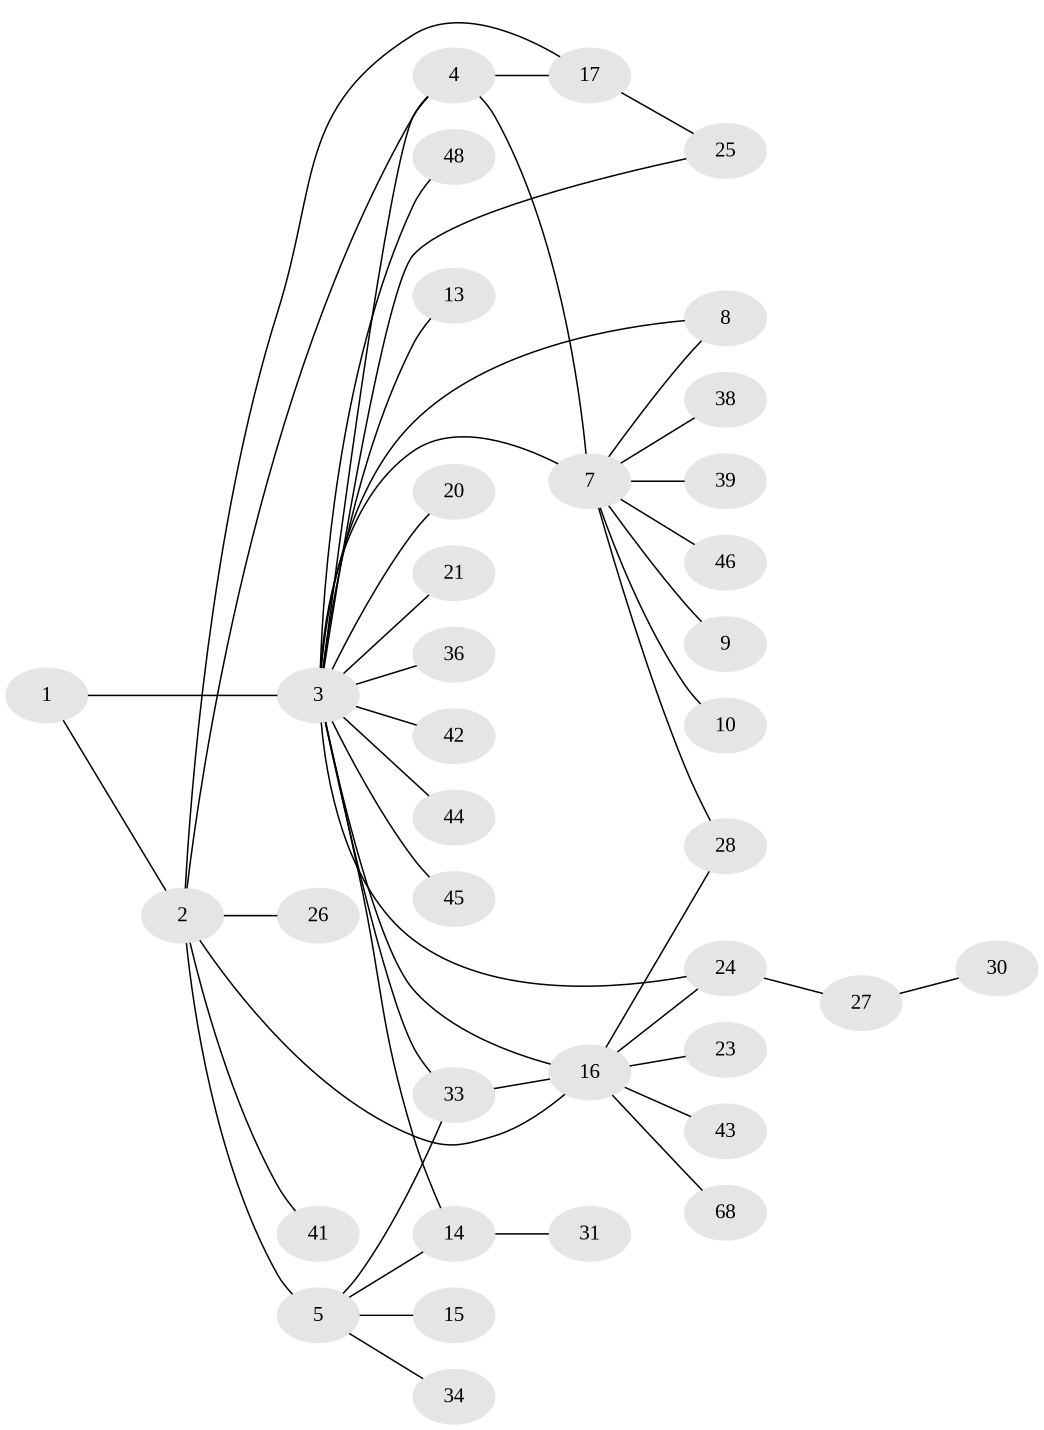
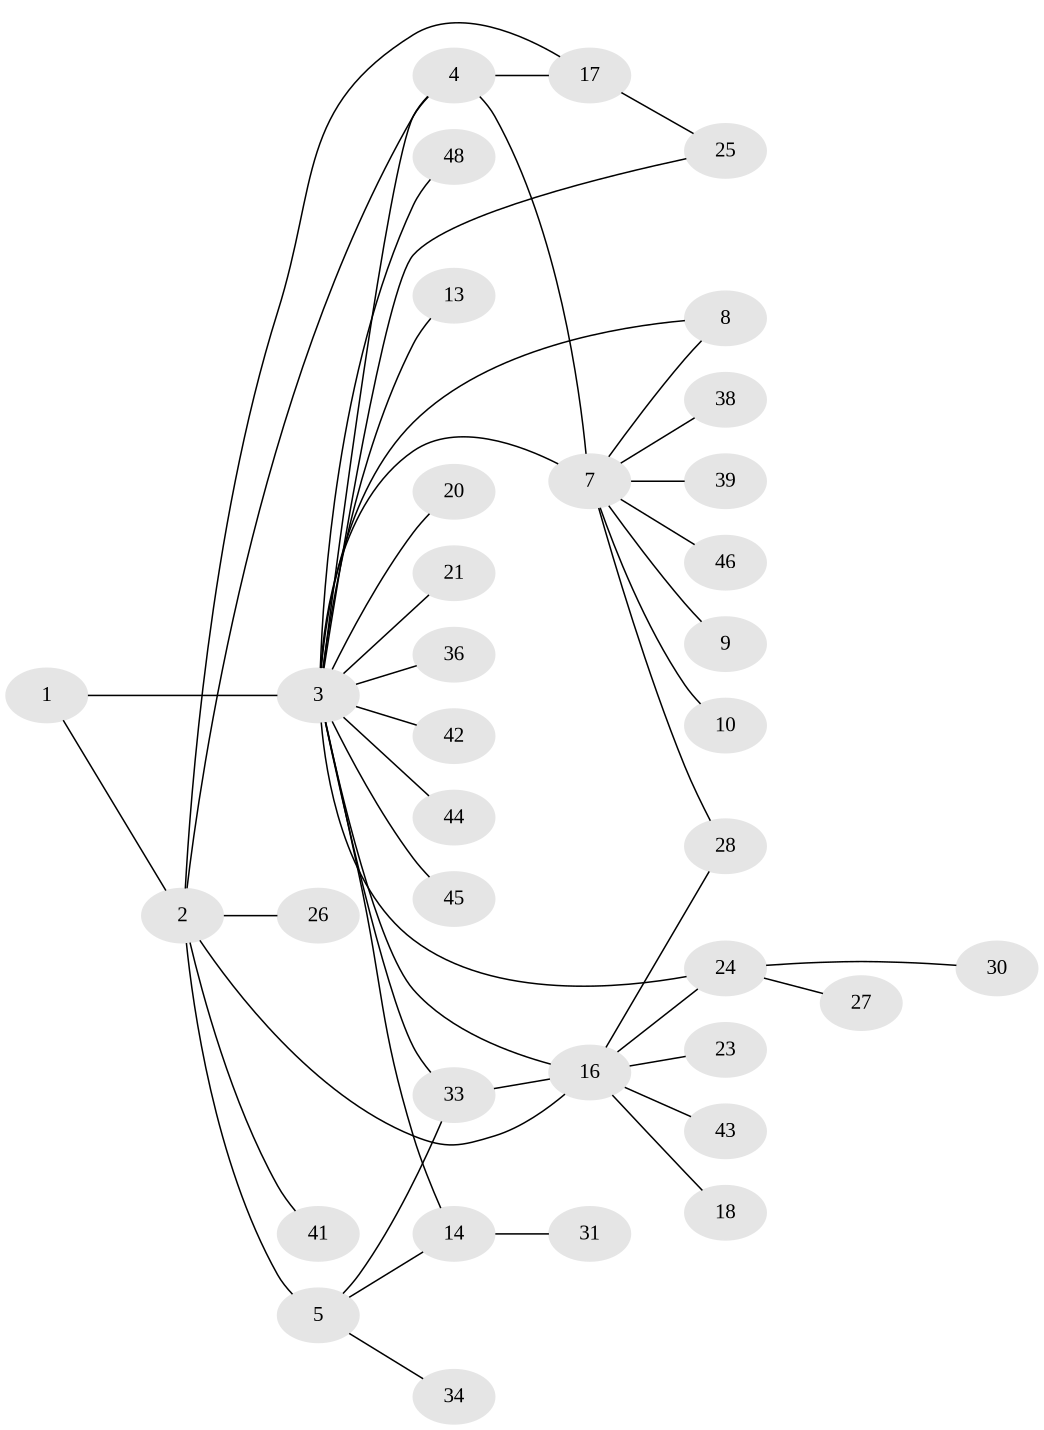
edge "30" -- "27": now "30" -- "24"
node "68": label "68" -> "18"
node "15": removed
